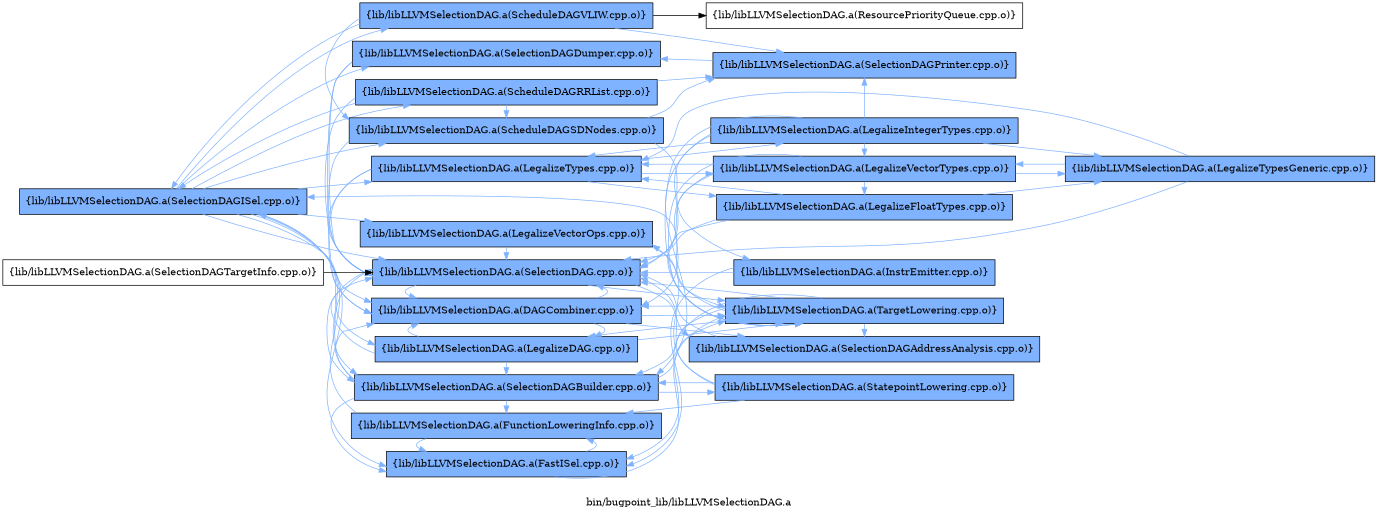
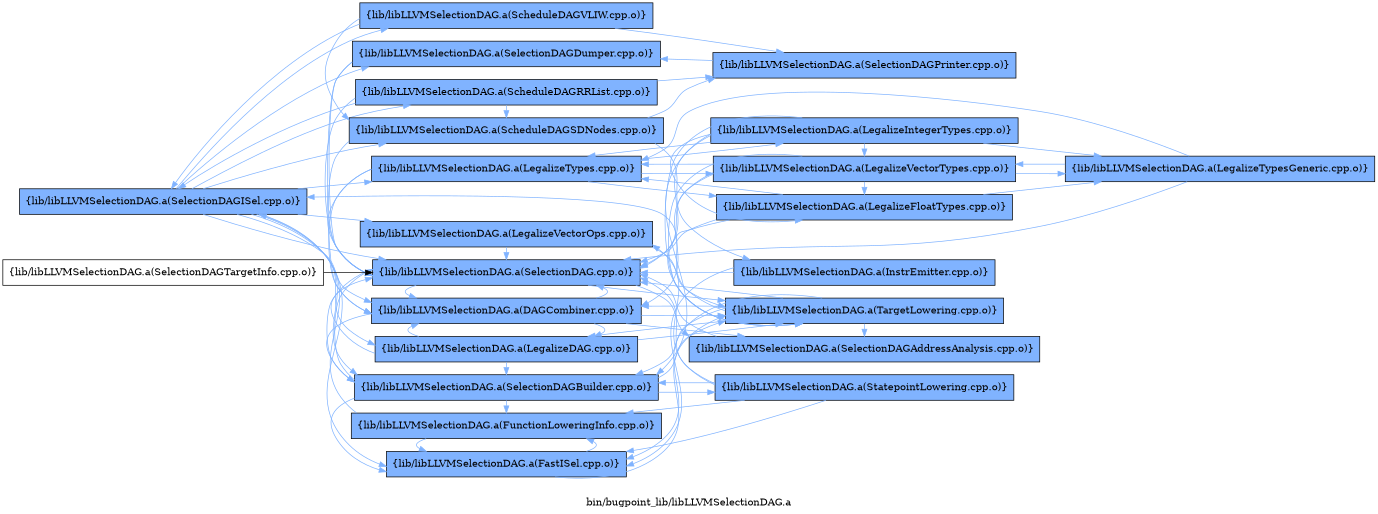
node "{lib/libLLVMSelectionDAG.a(ResourcePriorityQueue.cpp.o)}": removed
edge "{lib/libLLVMSelectionDAG.a(LegalizeIntegerTypes.cpp.o)}" -> "{lib/libLLVMSelectionDAG.a(SelectionDAGPrinter.cpp.o)}": now "{lib/libLLVMSelectionDAG.a(LegalizeIntegerTypes.cpp.o)}" -> "{lib/libLLVMSelectionDAG.a(LegalizeFloatTypes.cpp.o)}"
edge "{lib/libLLVMSelectionDAG.a(SelectionDAGBuilder.cpp.o)}" -> "{lib/libLLVMSelectionDAG.a(DAGCombiner.cpp.o)}": reversed
edge "{lib/libLLVMSelectionDAG.a(StatepointLowering.cpp.o)}" -> "{lib/libLLVMSelectionDAG.a(FastISel.cpp.o)}": added
